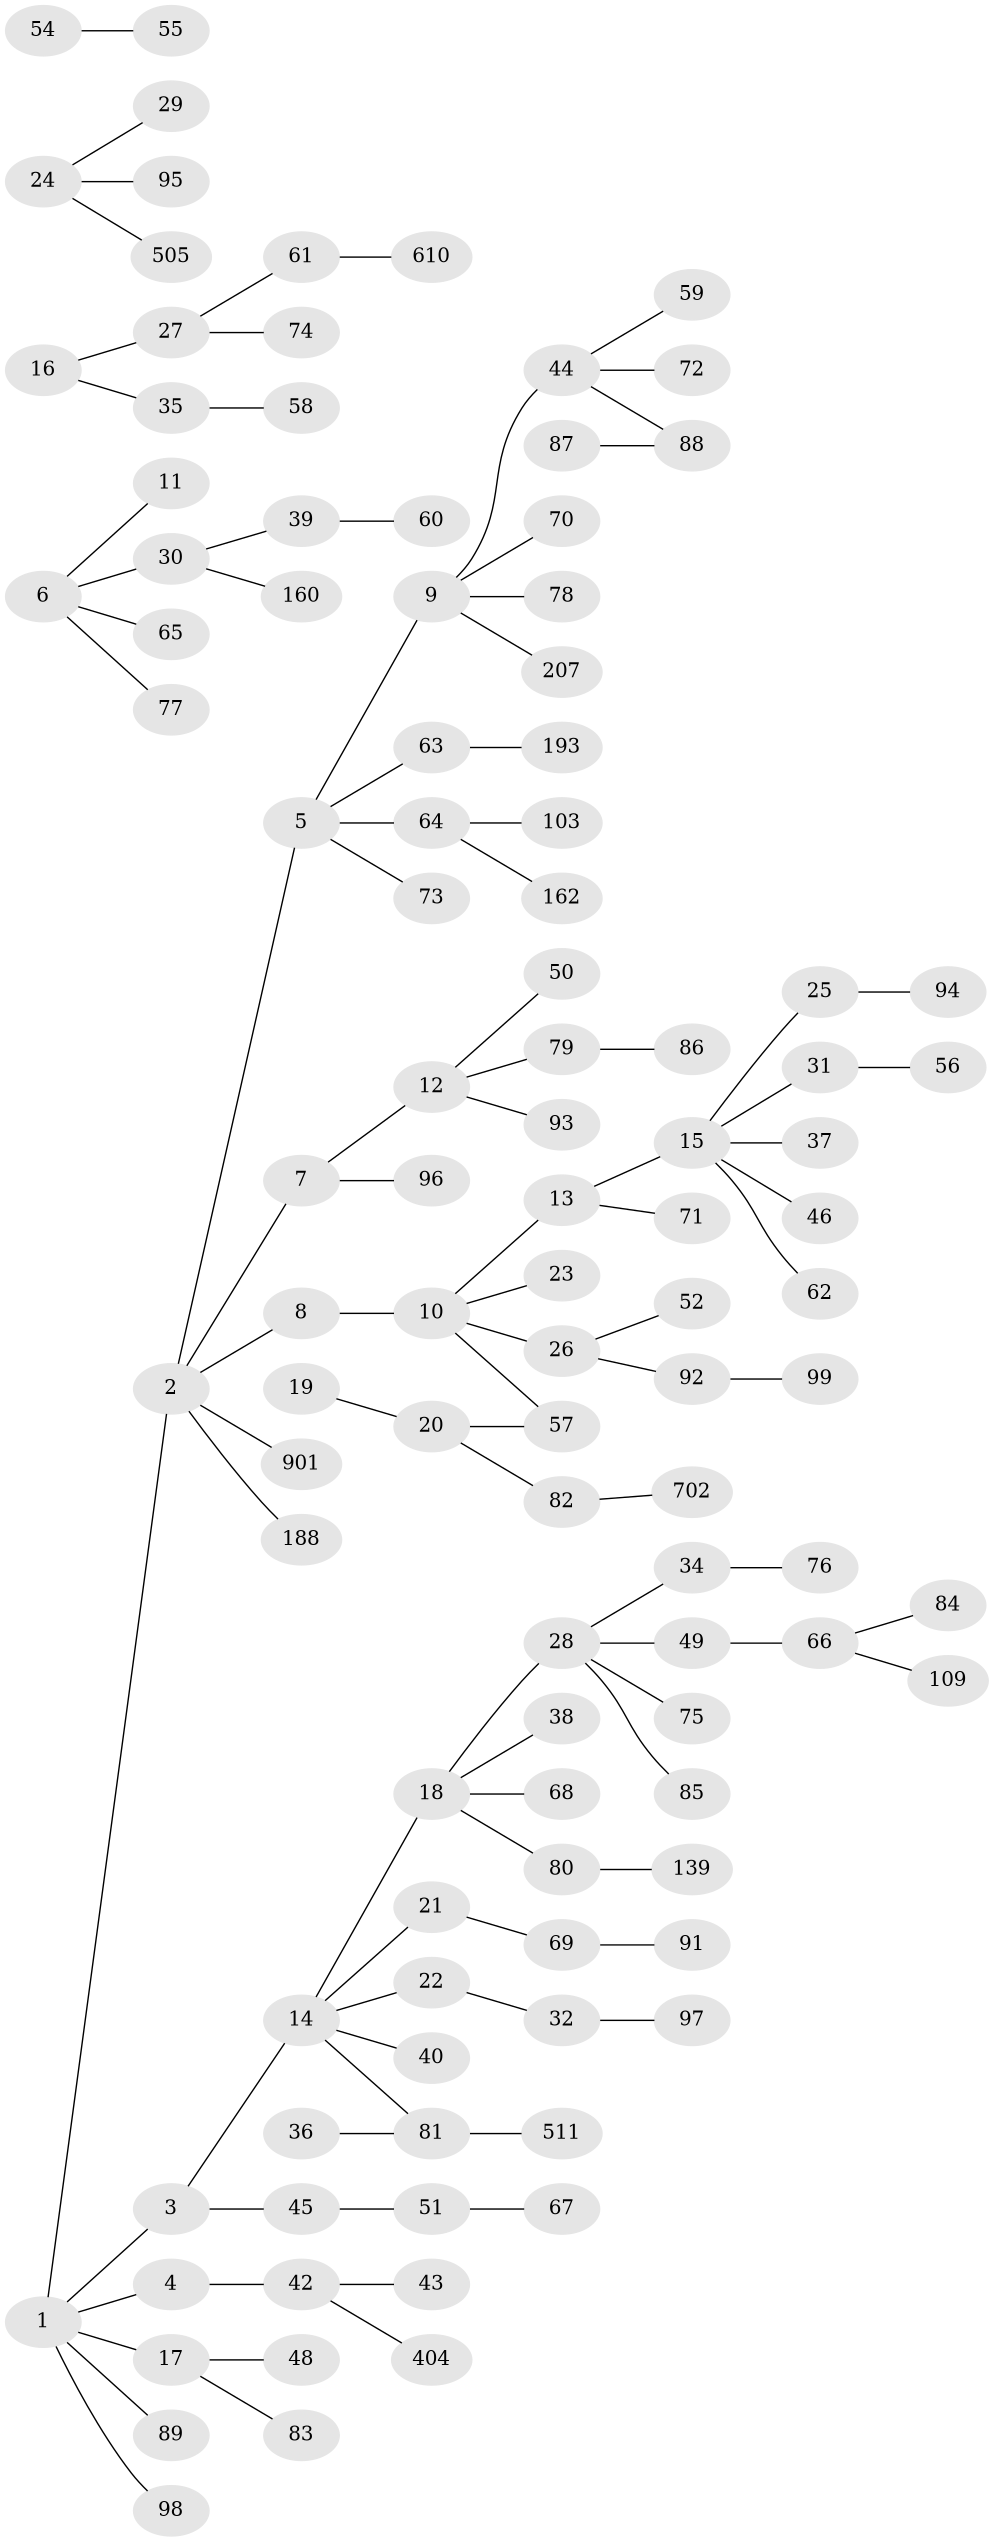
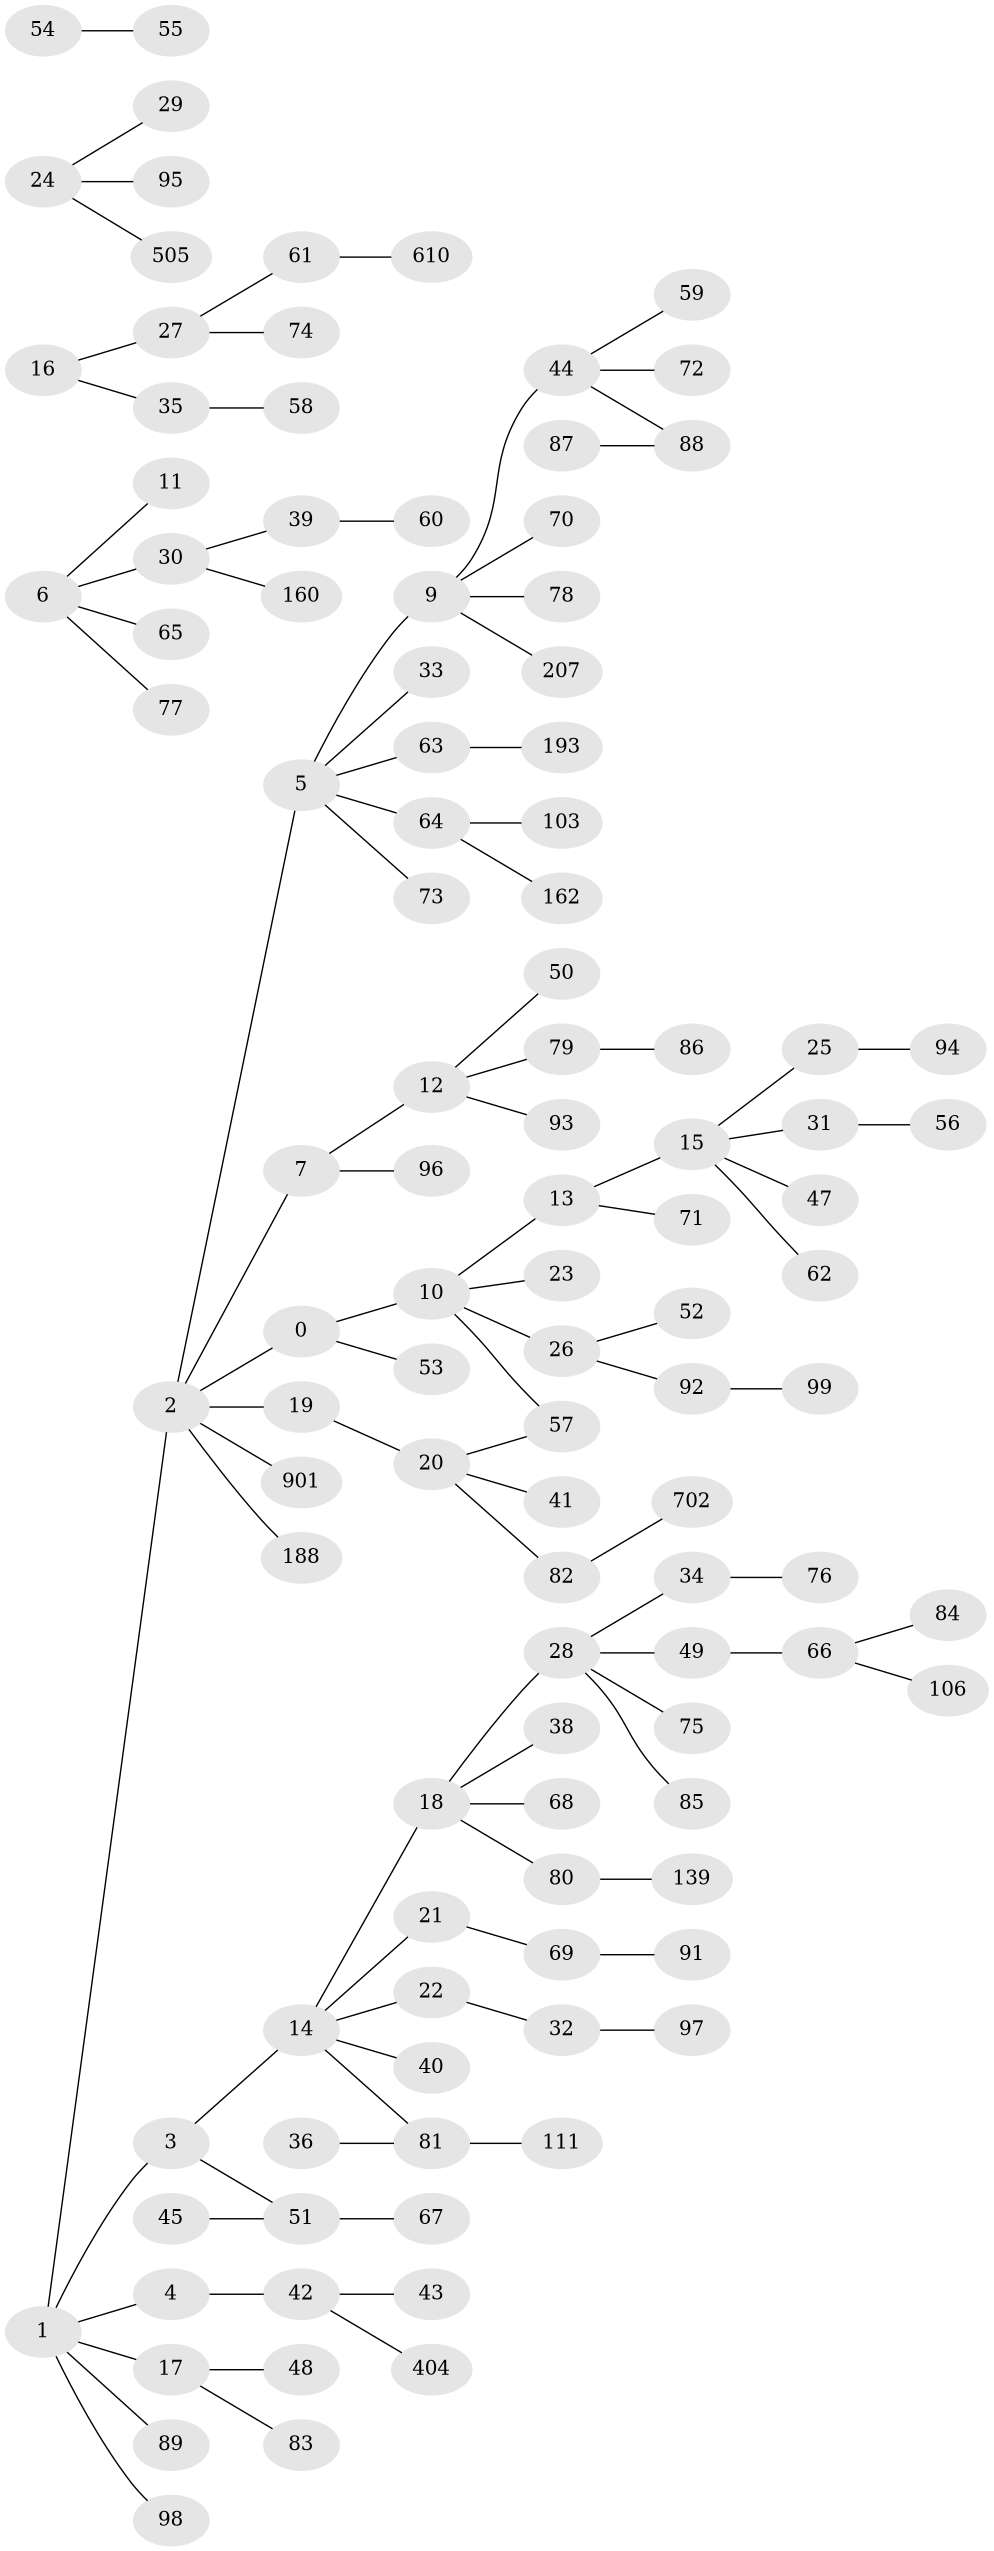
node "33": added
node "37": label "37" -> "47"
node "46": removed
node "8": label "8" -> "0"
node "53": added
edge "2" -- "19": added
node "41": added
node "109": label "109" -> "106"
node "511": label "511" -> "111"
edge "3" -- "45": now "3" -- "51"
